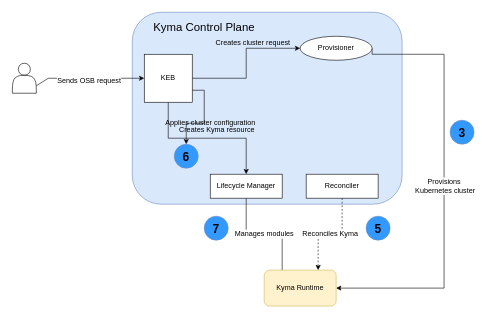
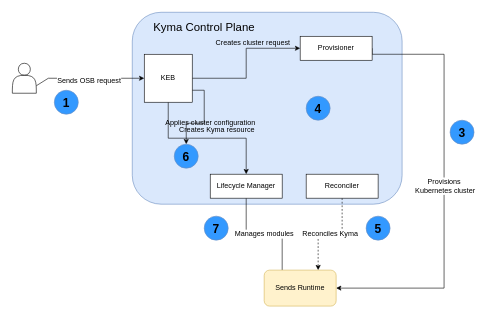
node "Provisioner": shape ellipse -> rectangle
node "1": added
node "4": added
node "Kyma Runtime": label "Kyma Runtime" -> "Sends Runtime"
